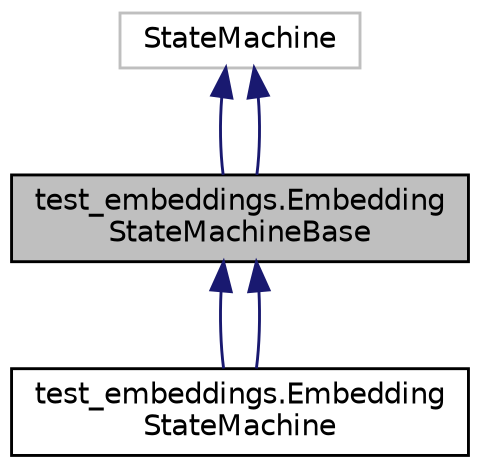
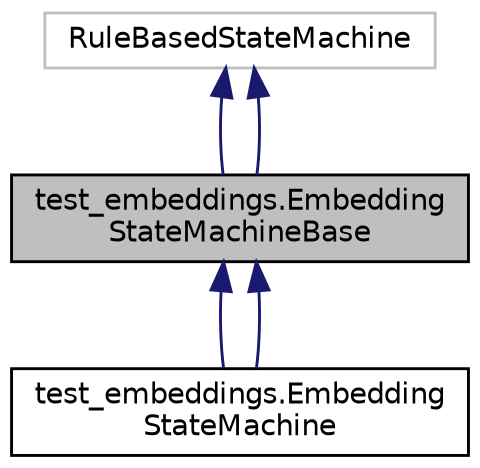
node "StateMachine": label "StateMachine" -> "RuleBasedStateMachine"
